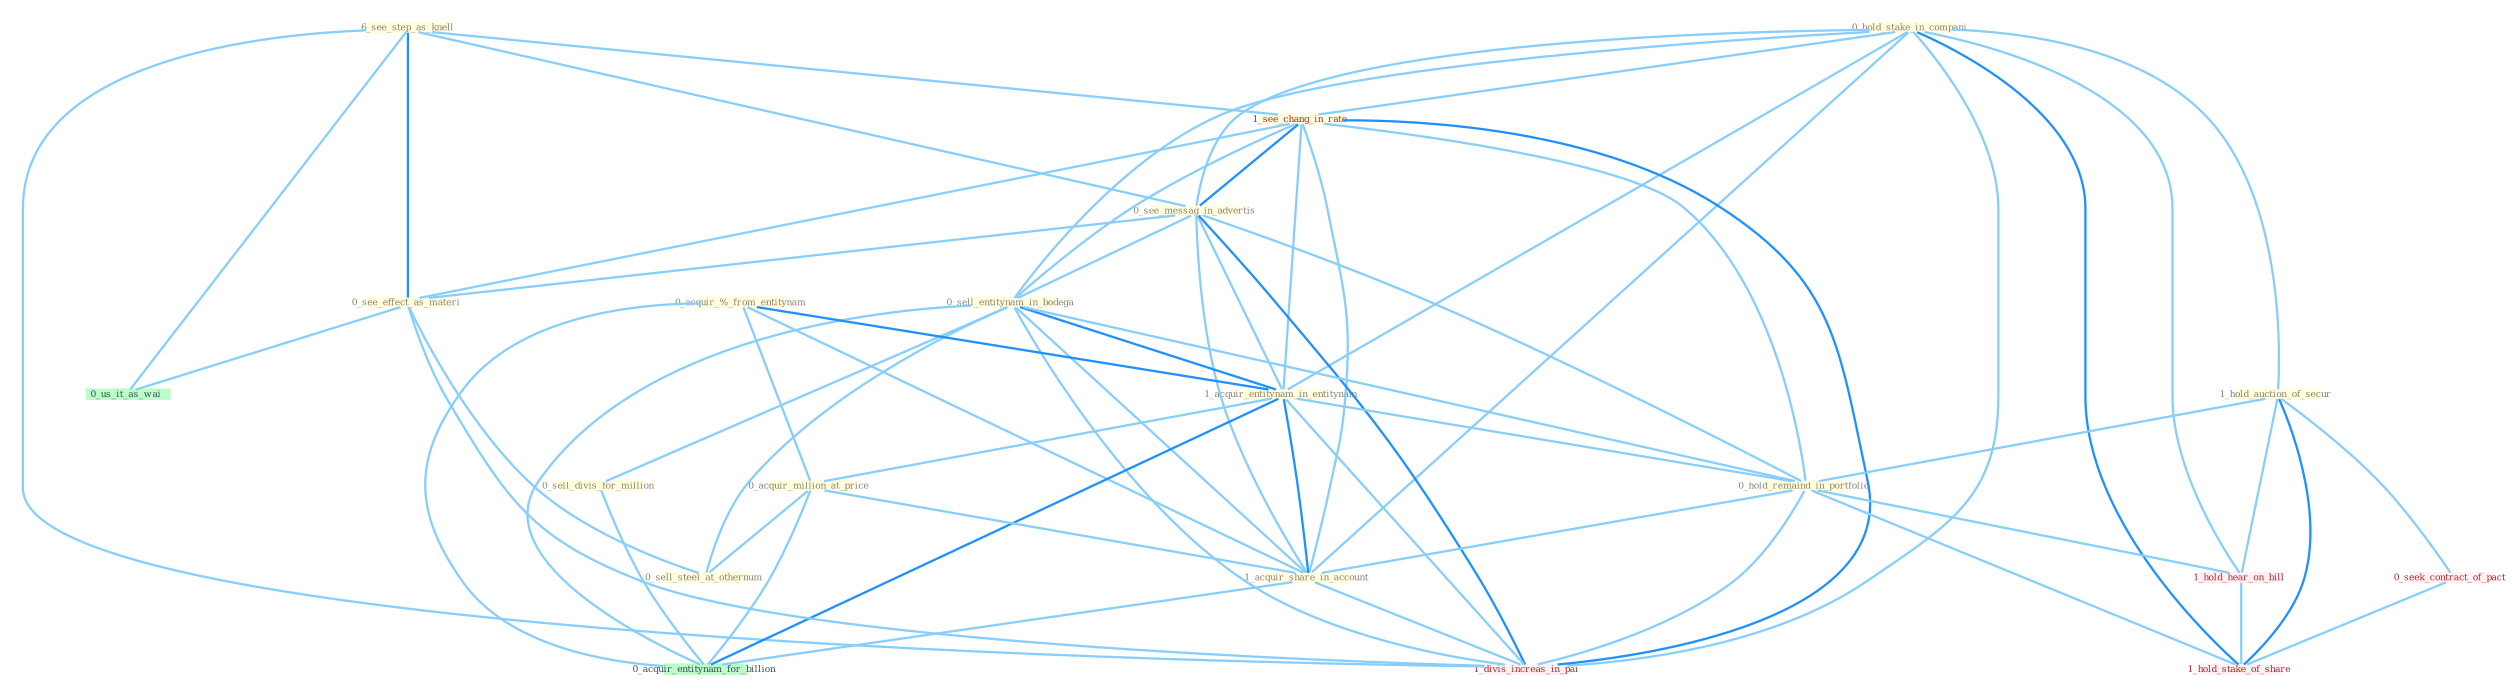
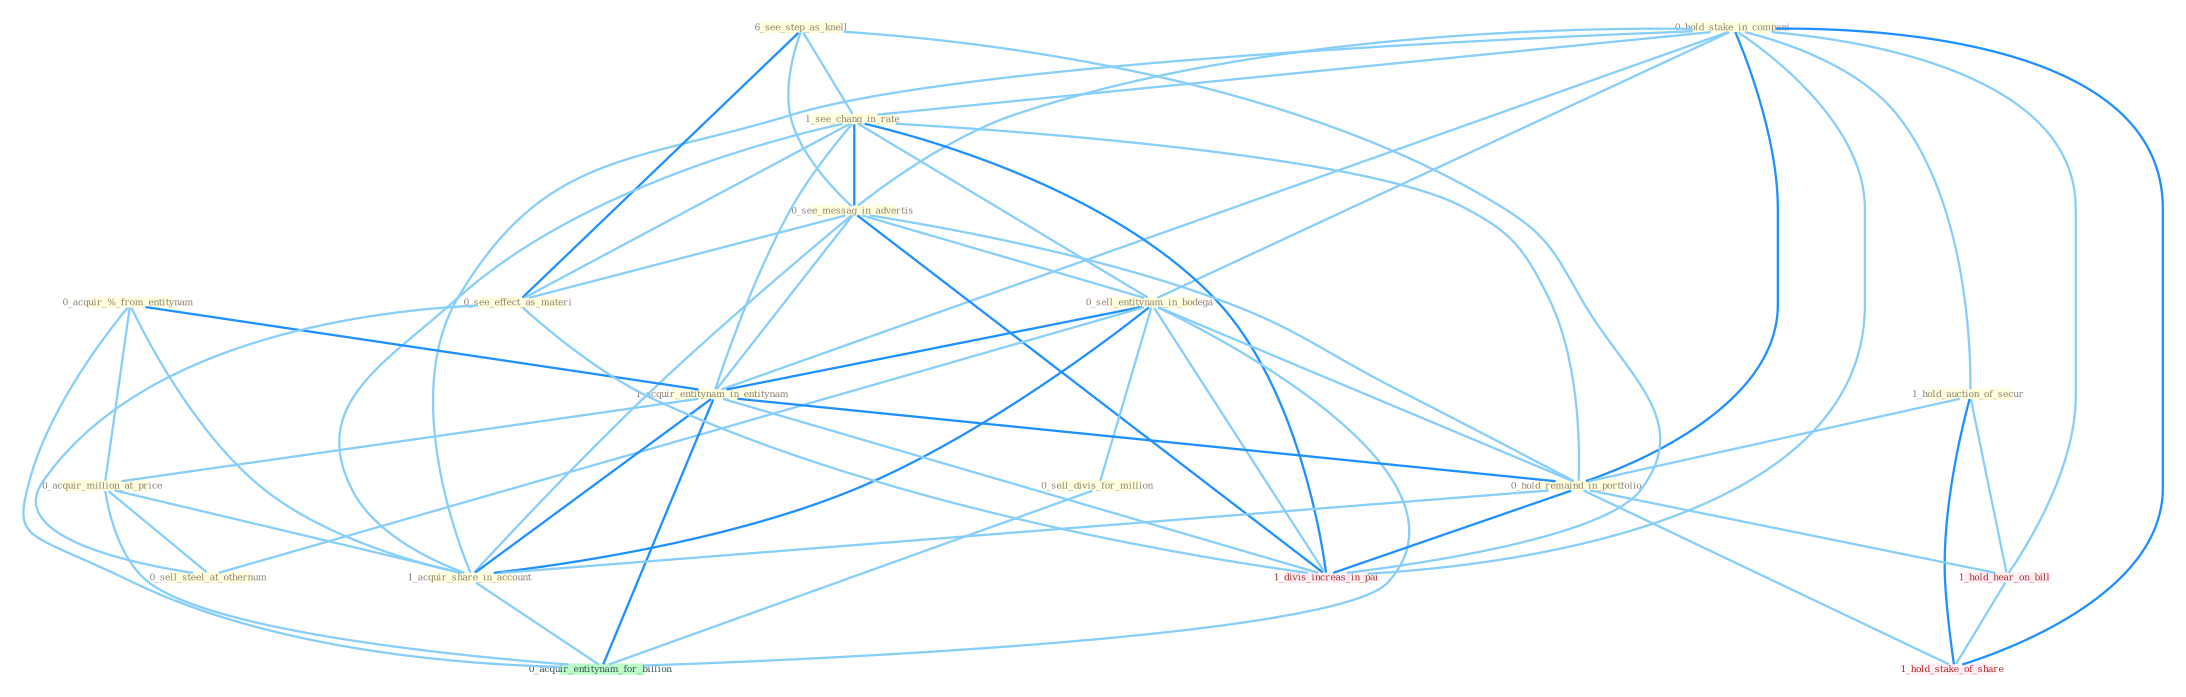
node "1_see_chang_in_rate": fontcolor #b22222 -> #8b7d6b
edge "0_hold_stake_in_compani" -- "0_hold_remaind_in_portfolio": added
node "0_us_it_as_wai": removed
edge "1_acquir_entitynam_in_entitynam" -- "0_hold_remaind_in_portfolio": color #87cefa -> #1e90ff
edge "0_sell_entitynam_in_bodega" -- "1_acquir_share_in_account": color #87cefa -> #1e90ff
node "0_seek_contract_of_pact": removed
edge "0_hold_remaind_in_portfolio" -- "1_divis_increas_in_pai": color #87cefa -> #1e90ff
edge "1_acquir_share_in_account" -- "1_divis_increas_in_pai": removed
